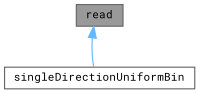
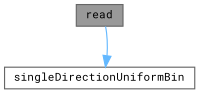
edge "singleDirectionUniformBin" -> "read": reversed
